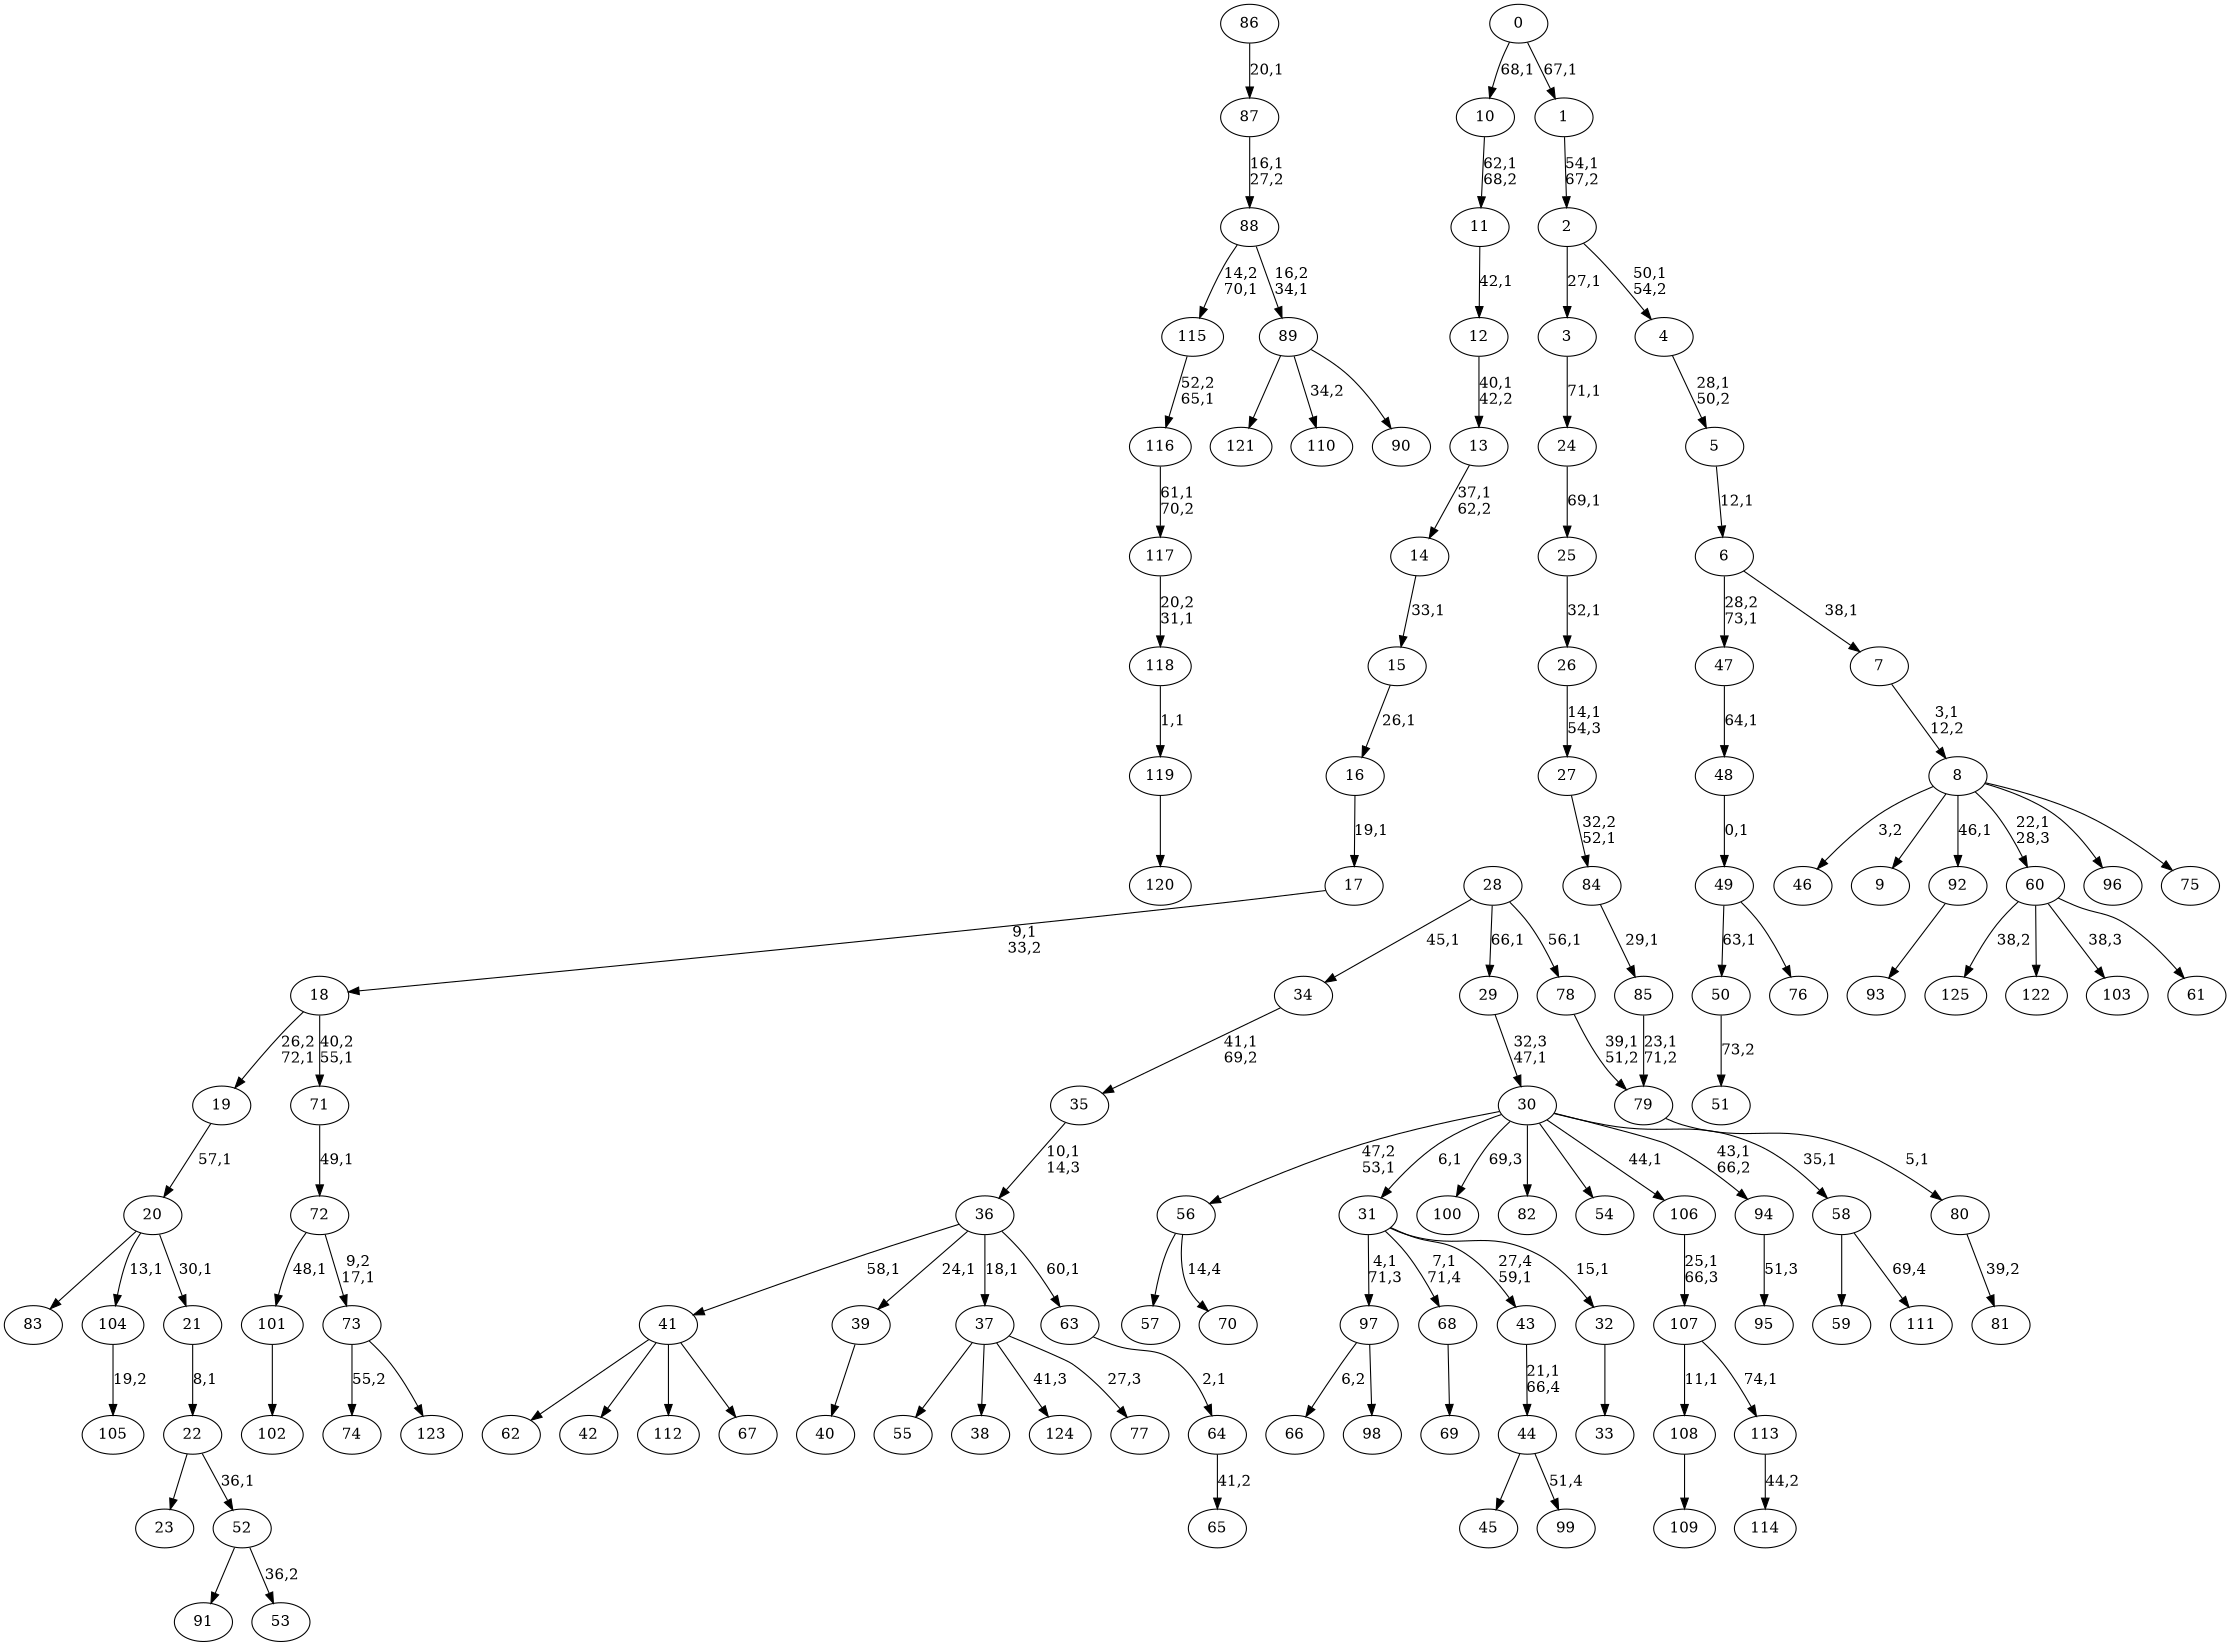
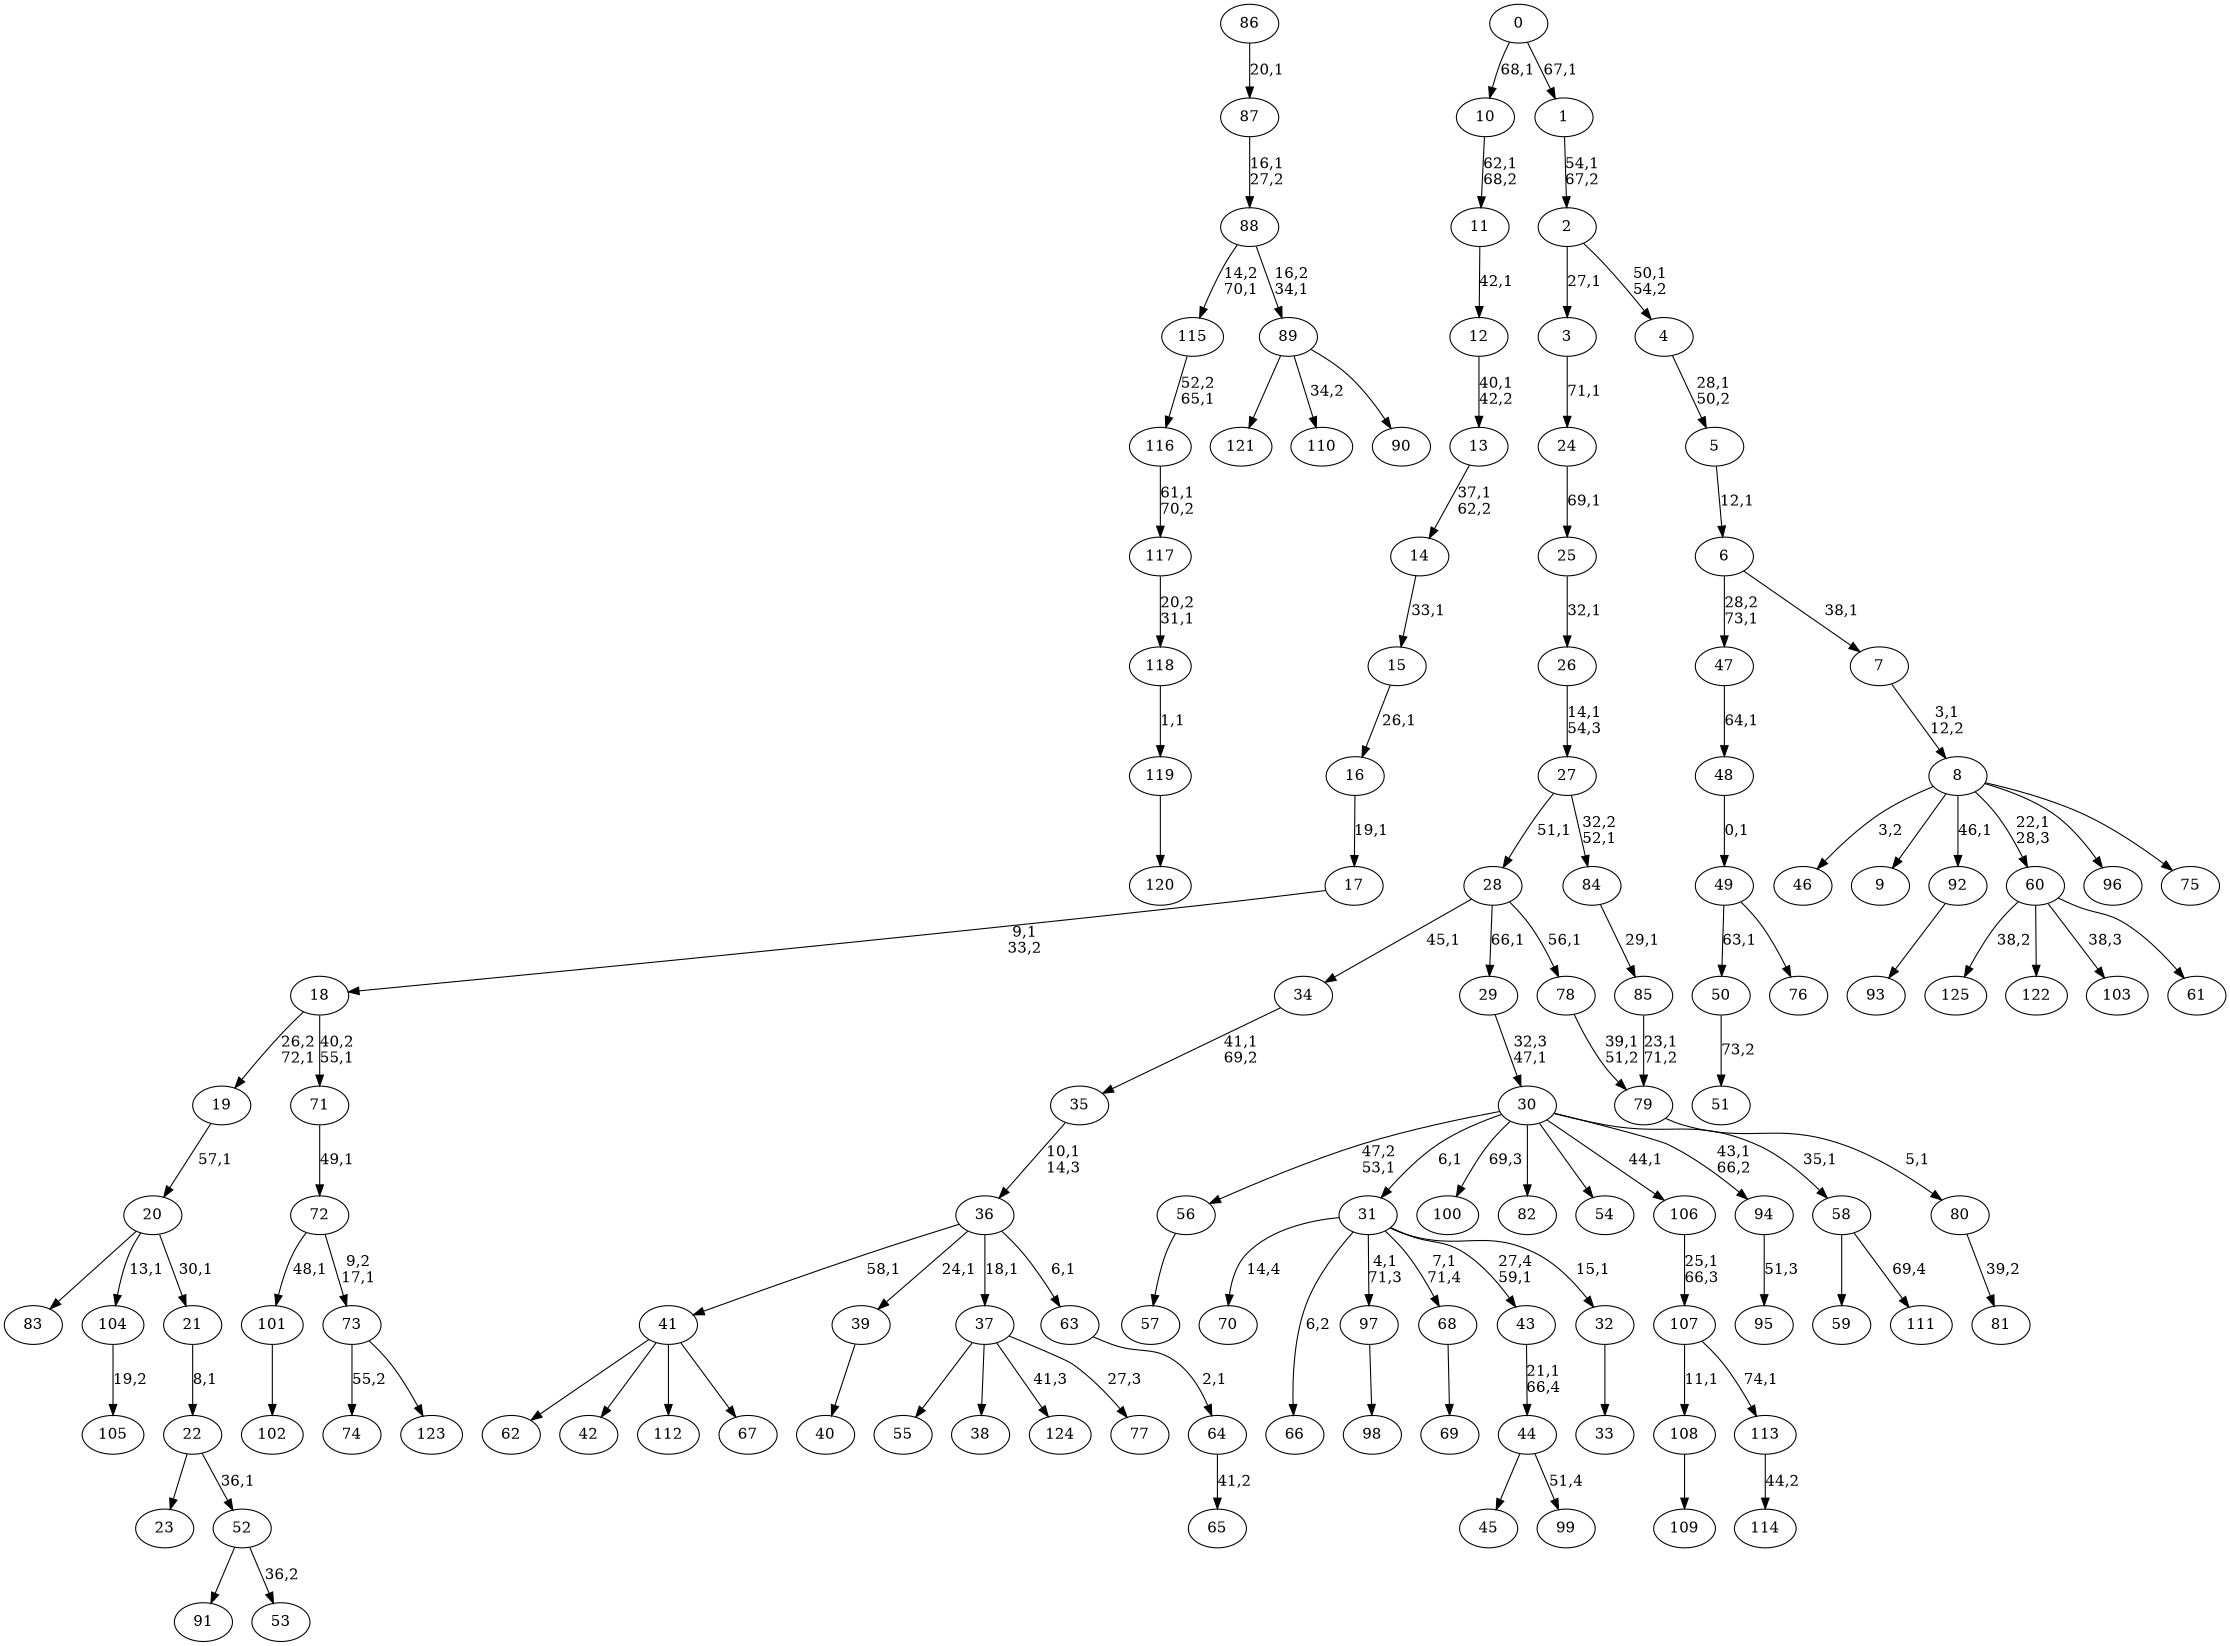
edge "27" -> "28": added, label "51,1"
edge "36" -> "63": label "60,1" -> "6,1"
edge "56" -> "70": now "31" -> "70"
edge "97" -> "66": now "31" -> "66"
